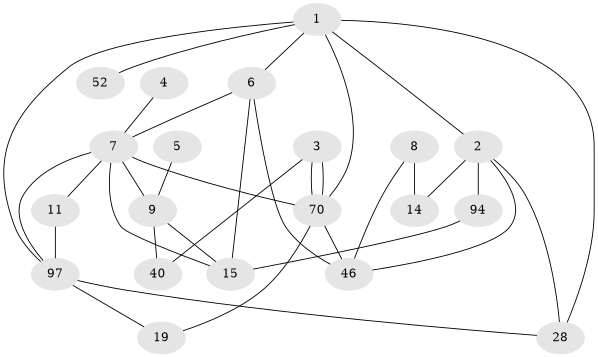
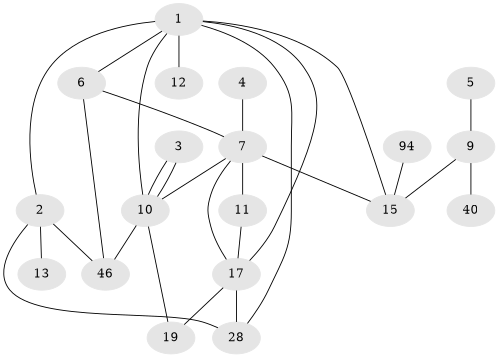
node "52": label "52" -> "12"
node "8": removed
edge "7" -- "9": removed
edge "6" -- "15": now "1" -- "15"
edge "2" -- "94": removed
edge "3" -- "40": removed
node "70": label "70" -> "10"
node "14": label "14" -> "13"
node "97": label "97" -> "17"
